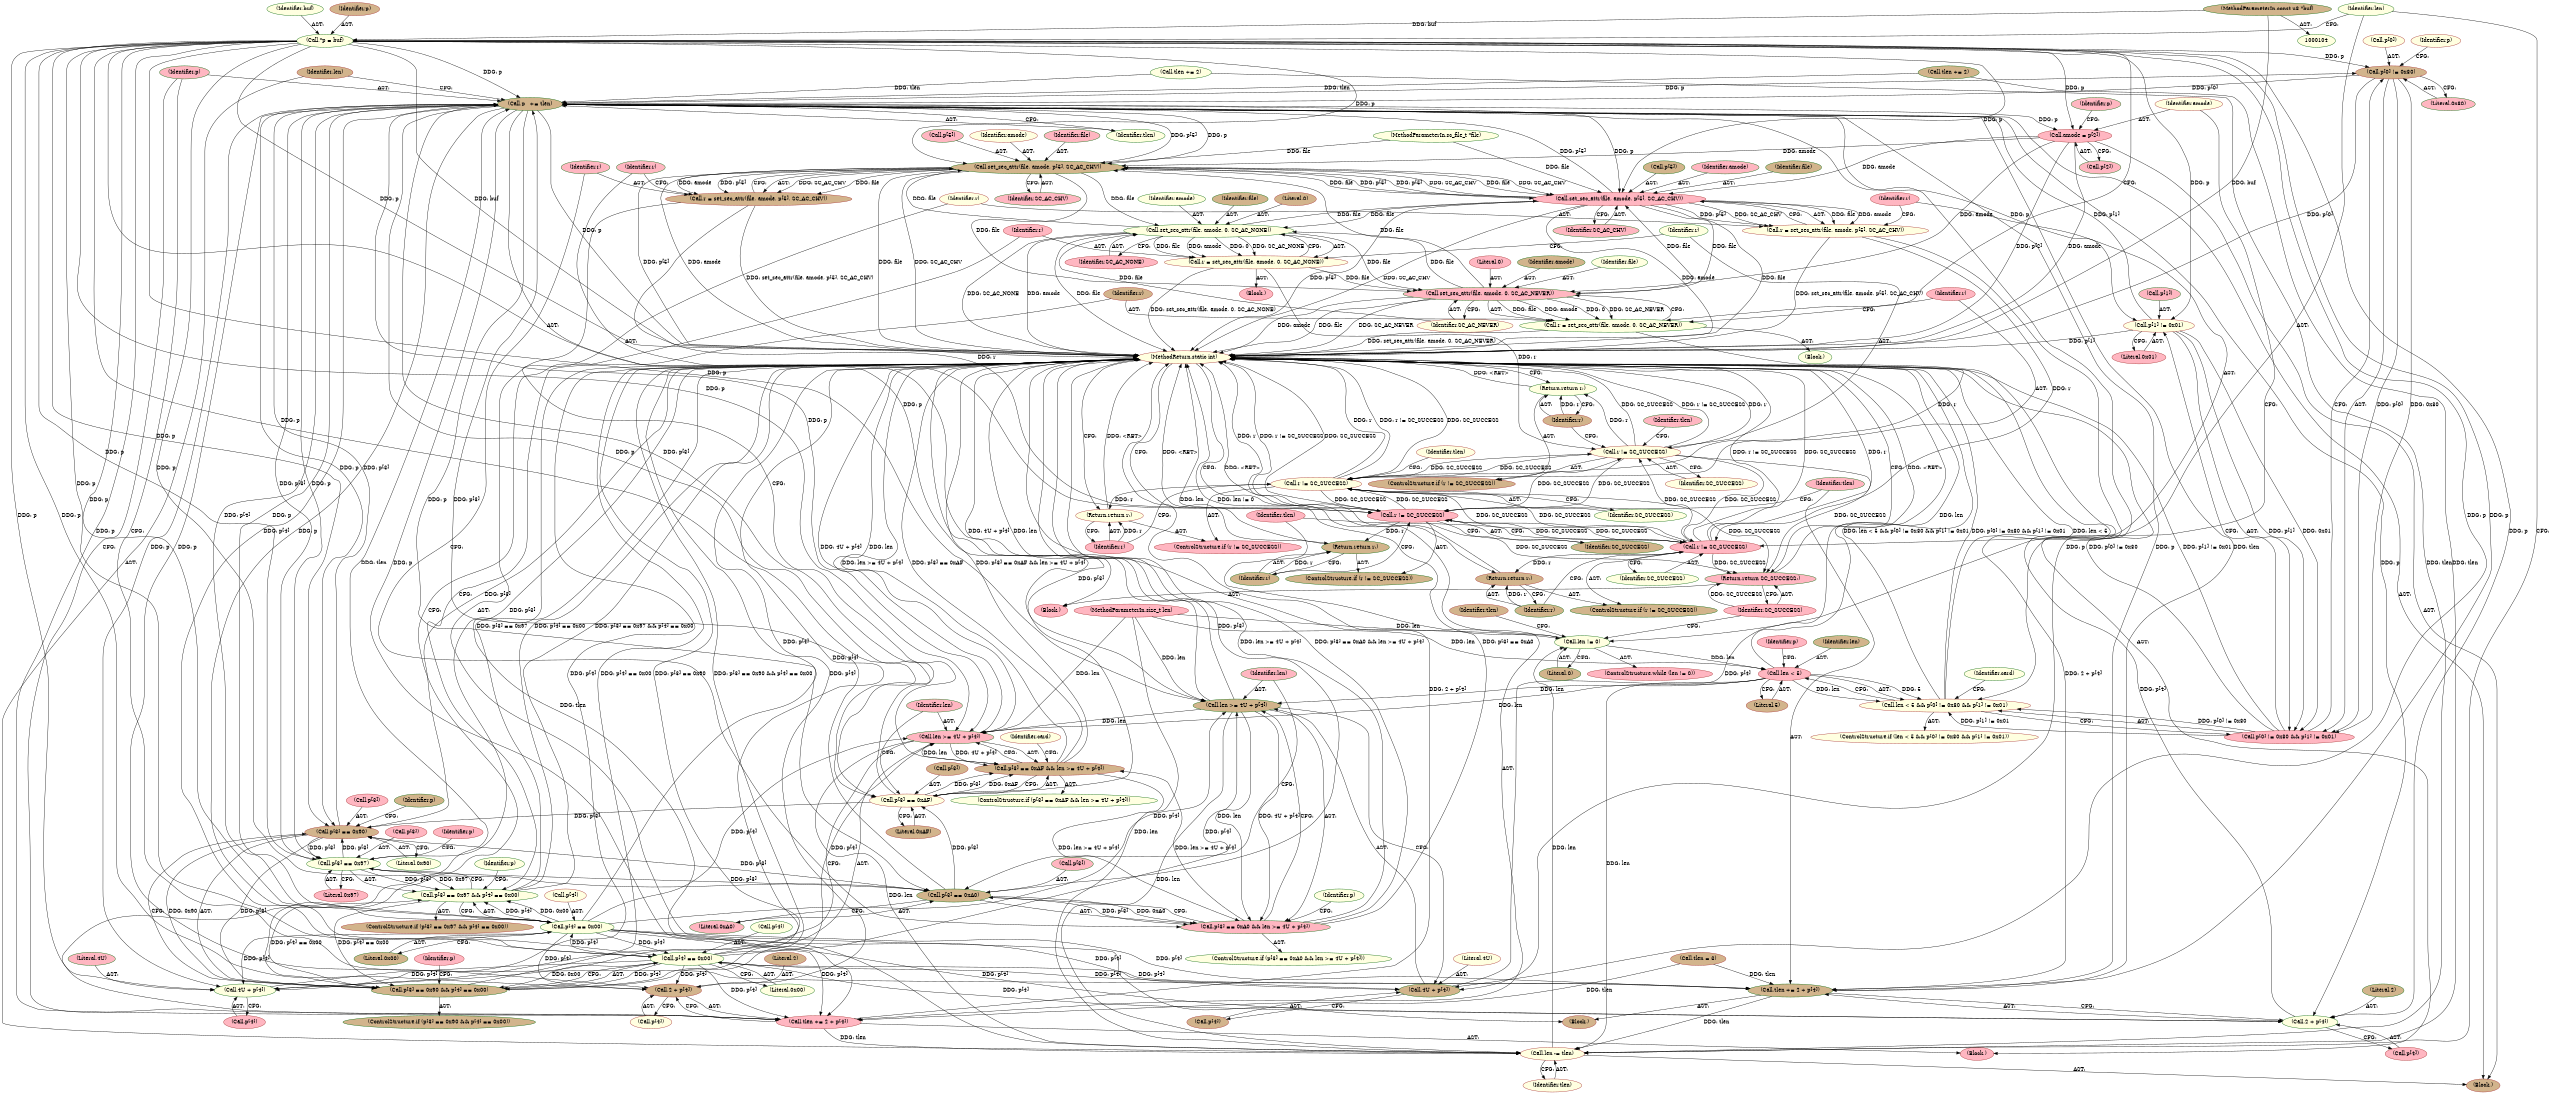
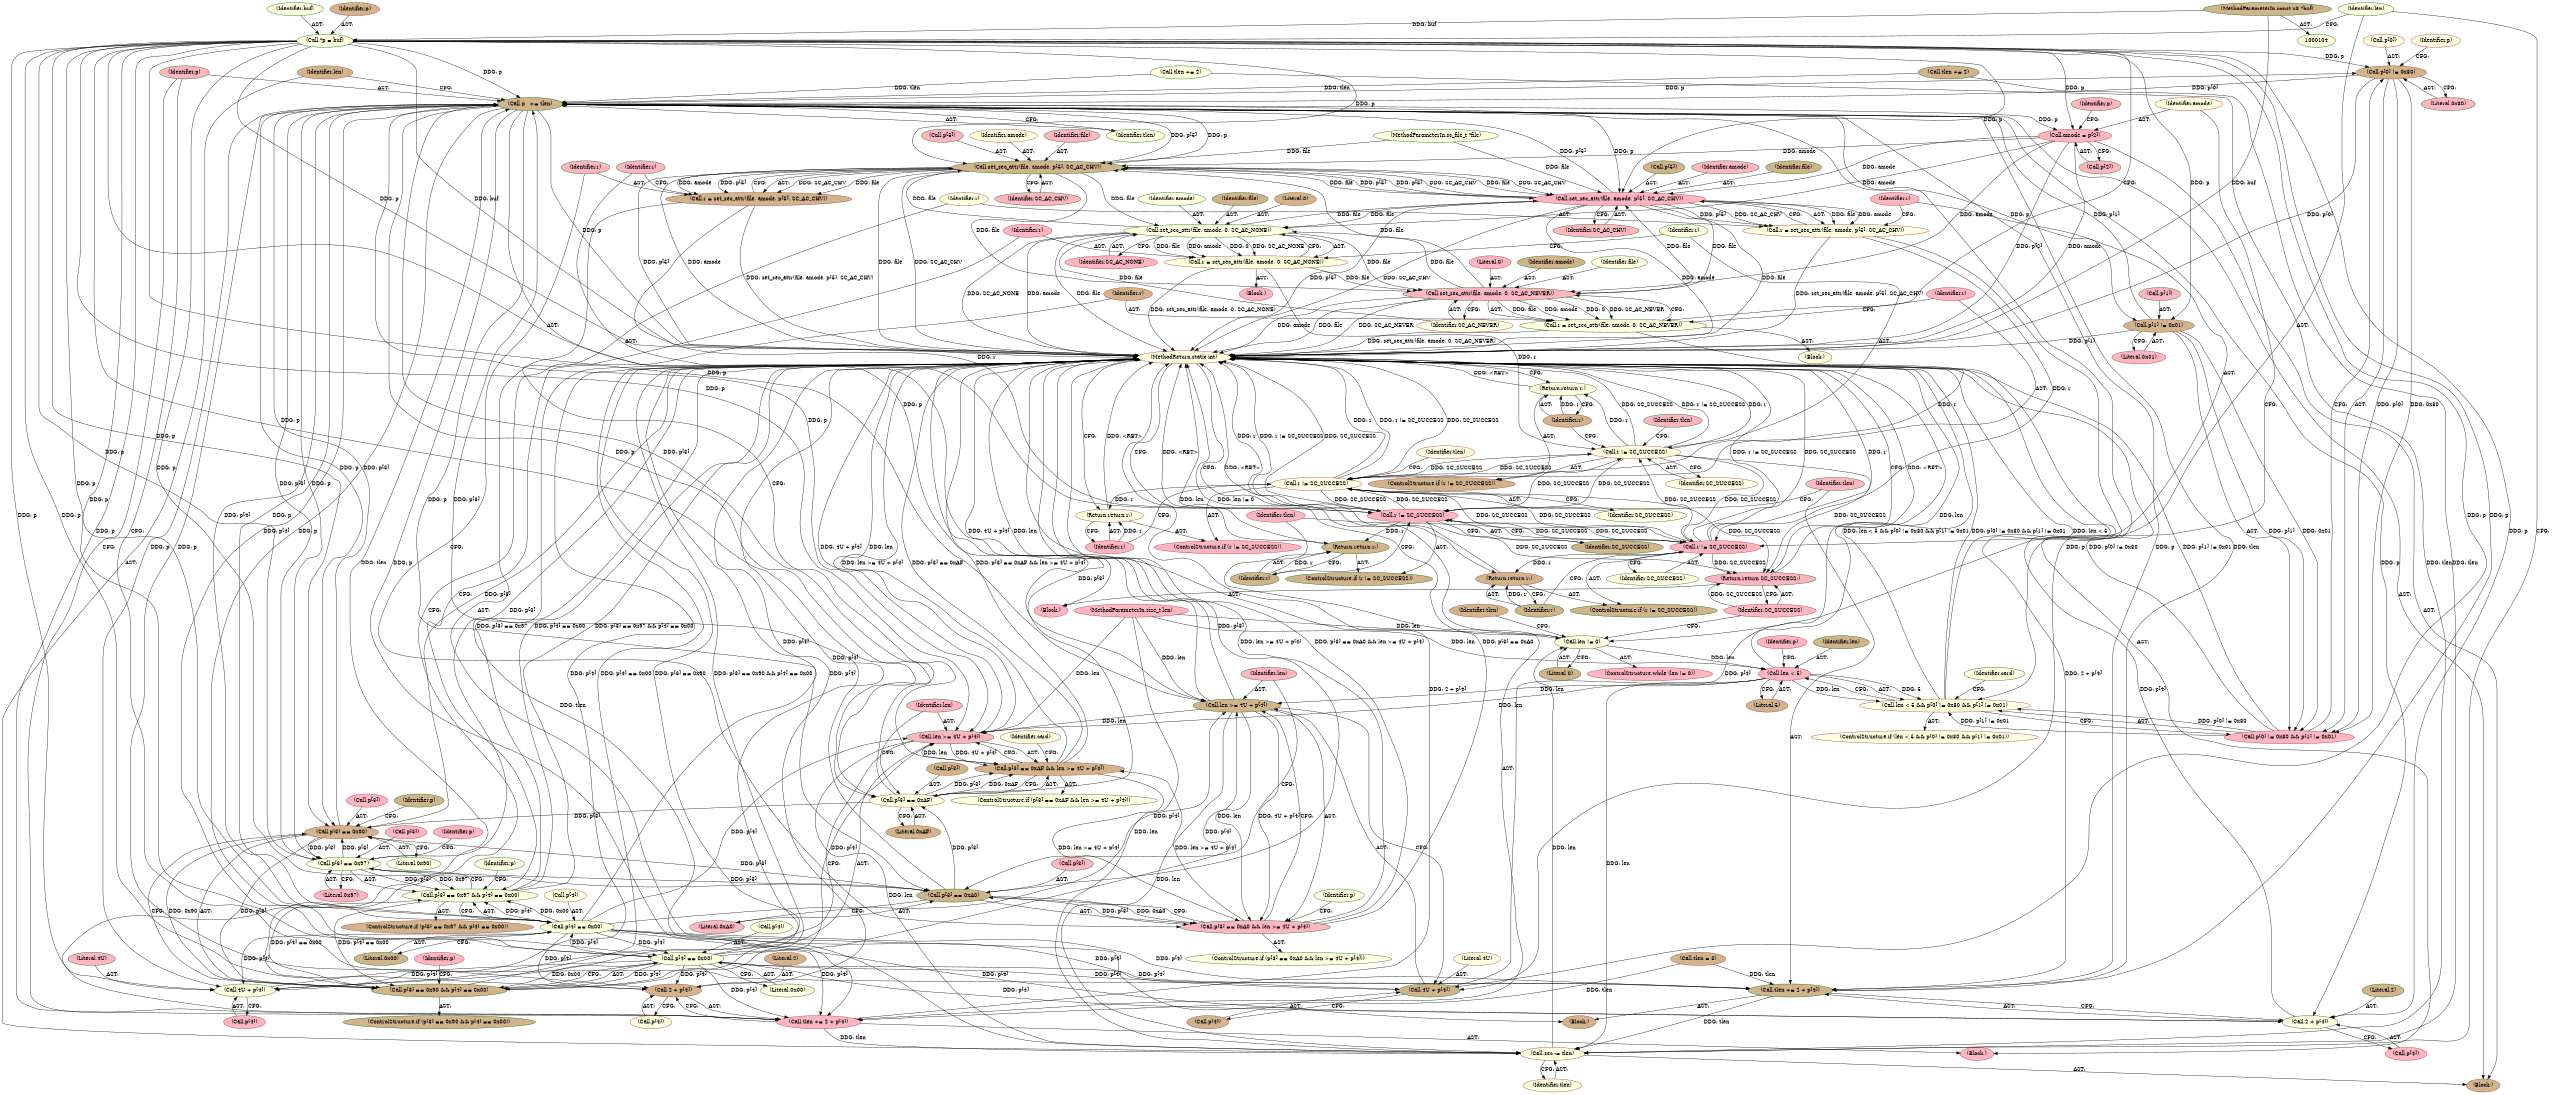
edge "(Call,amode = p[2])" -> "(Call,set_sec_attr(file, amode, 0, SC_AC_NONE))": added, label "DDG: amode"
node "(Call,p[1] != 0x01)": fillcolor lightyellow -> tan
edge "(Call,p[0] != 0x80 && p[1] != 0x01)" -> "(Call,p[1] != 0x01)": removed, label "CFG:"
node "(Call,len -= tlen)": label "(Call,len -= tlen)" -> "(Call,sec -= tlen)"
